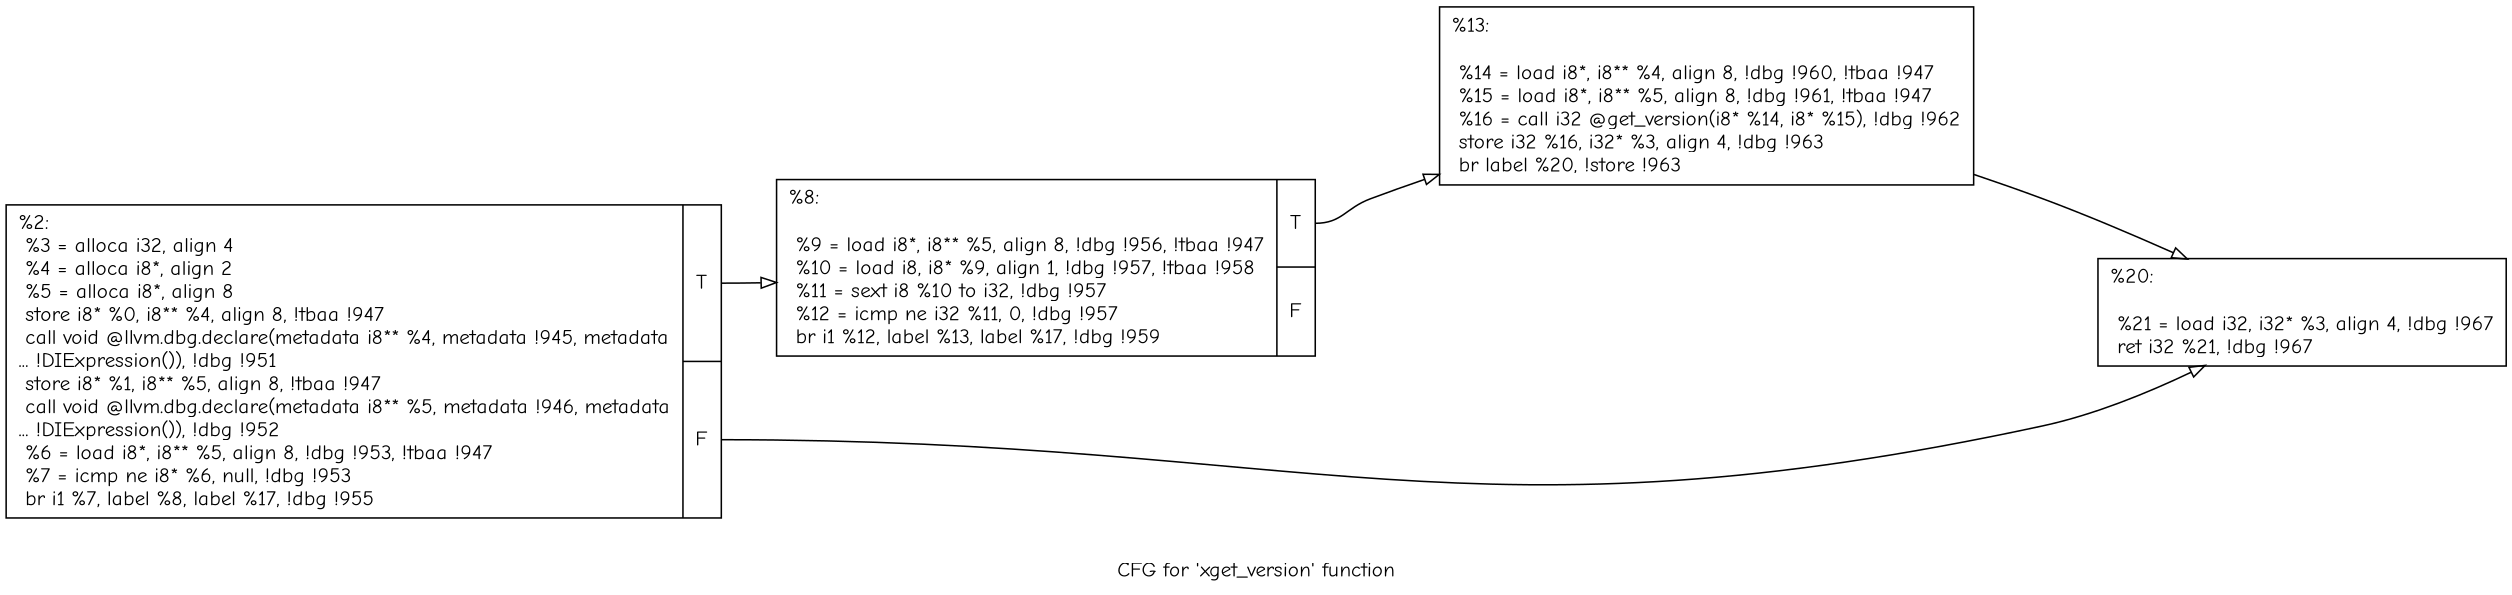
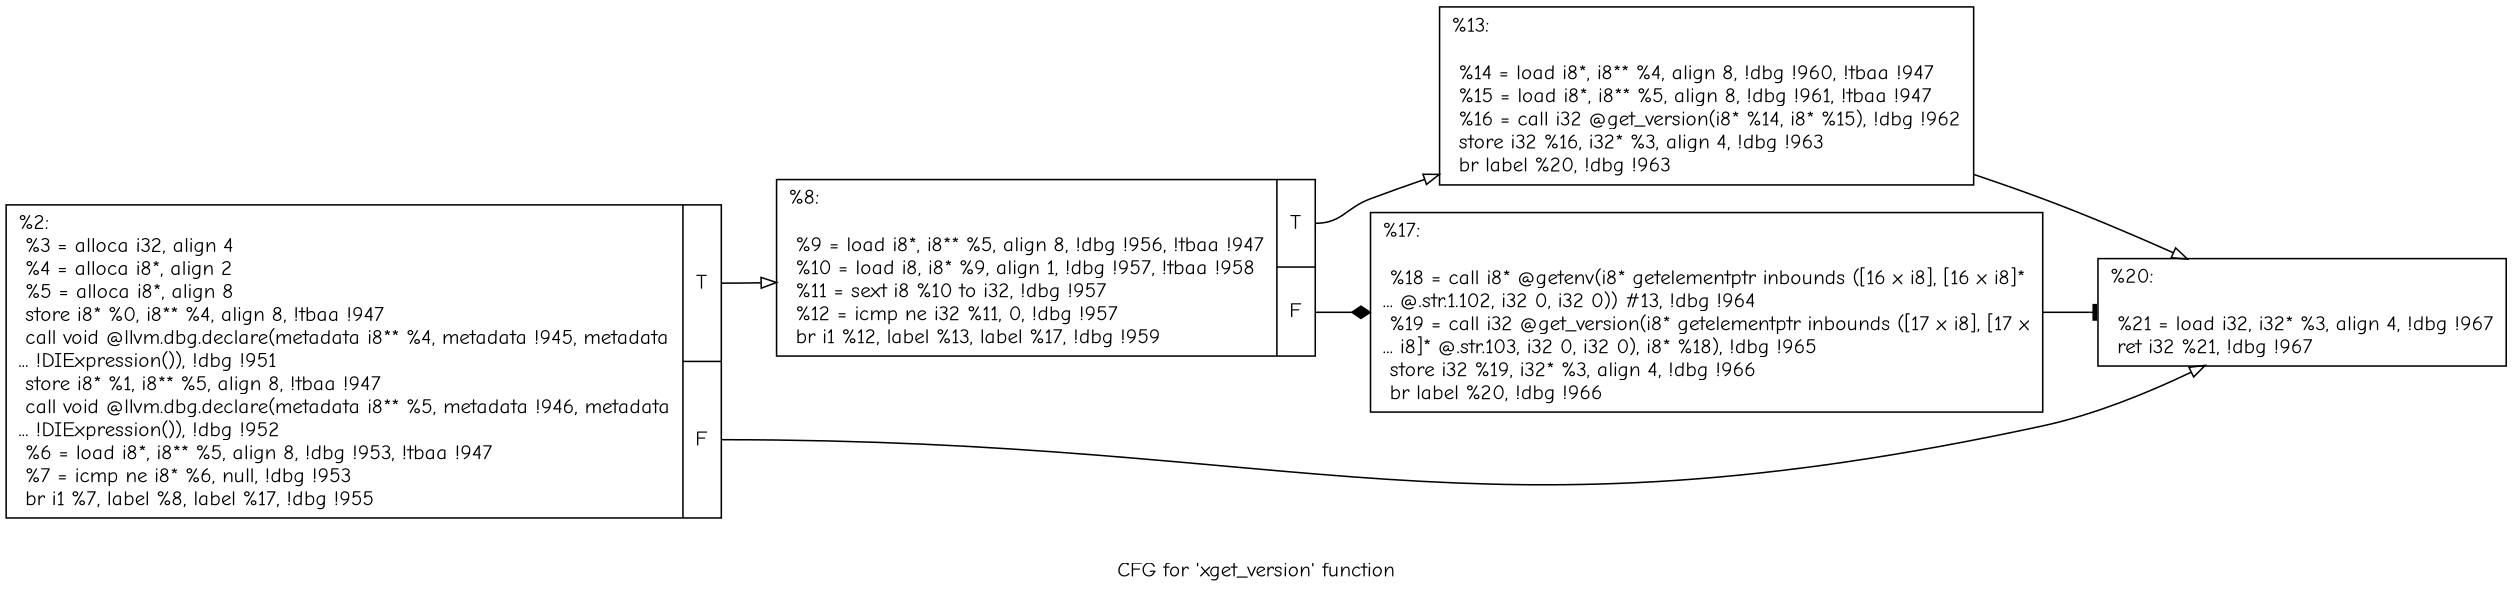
node "%13:": text "br label %20, !store !963" -> "br label %20, !dbg !963"
node "%17:": added
